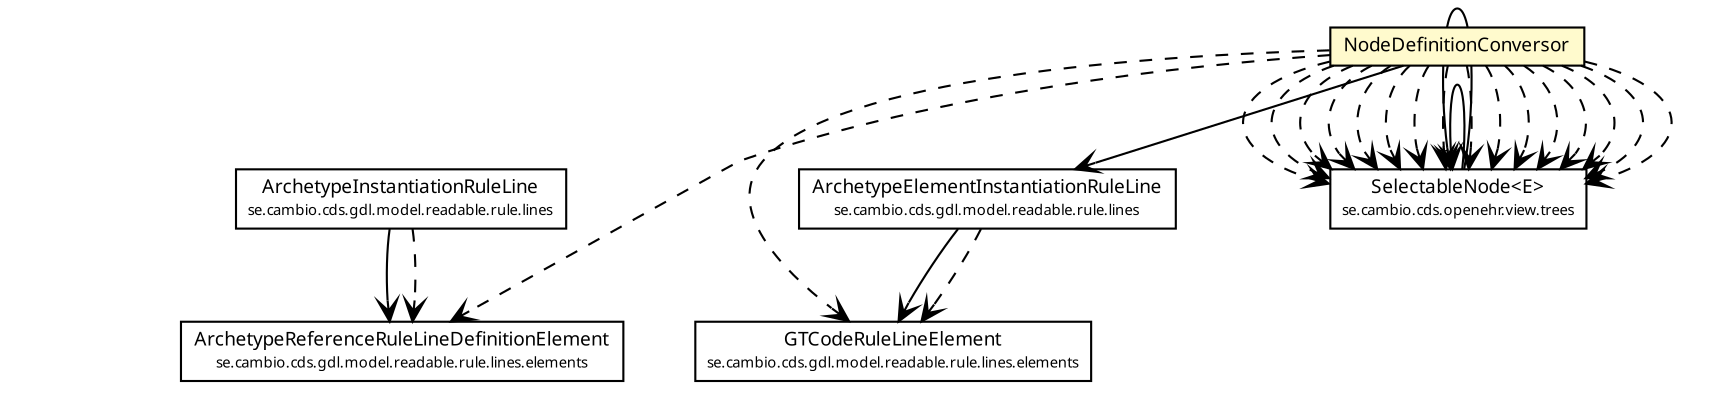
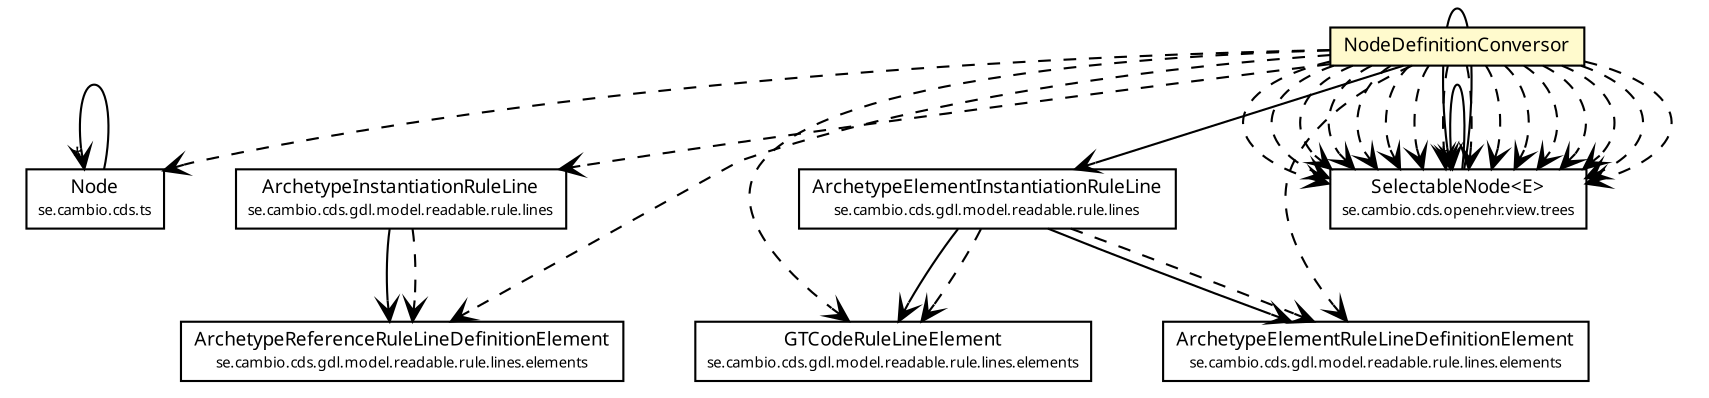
edge "NodeDefinitionConversor" -> "ArchetypeInstantiationRuleLine": added
node "Node": added
node "ArchetypeElementRuleLineDefinitionElement": added
